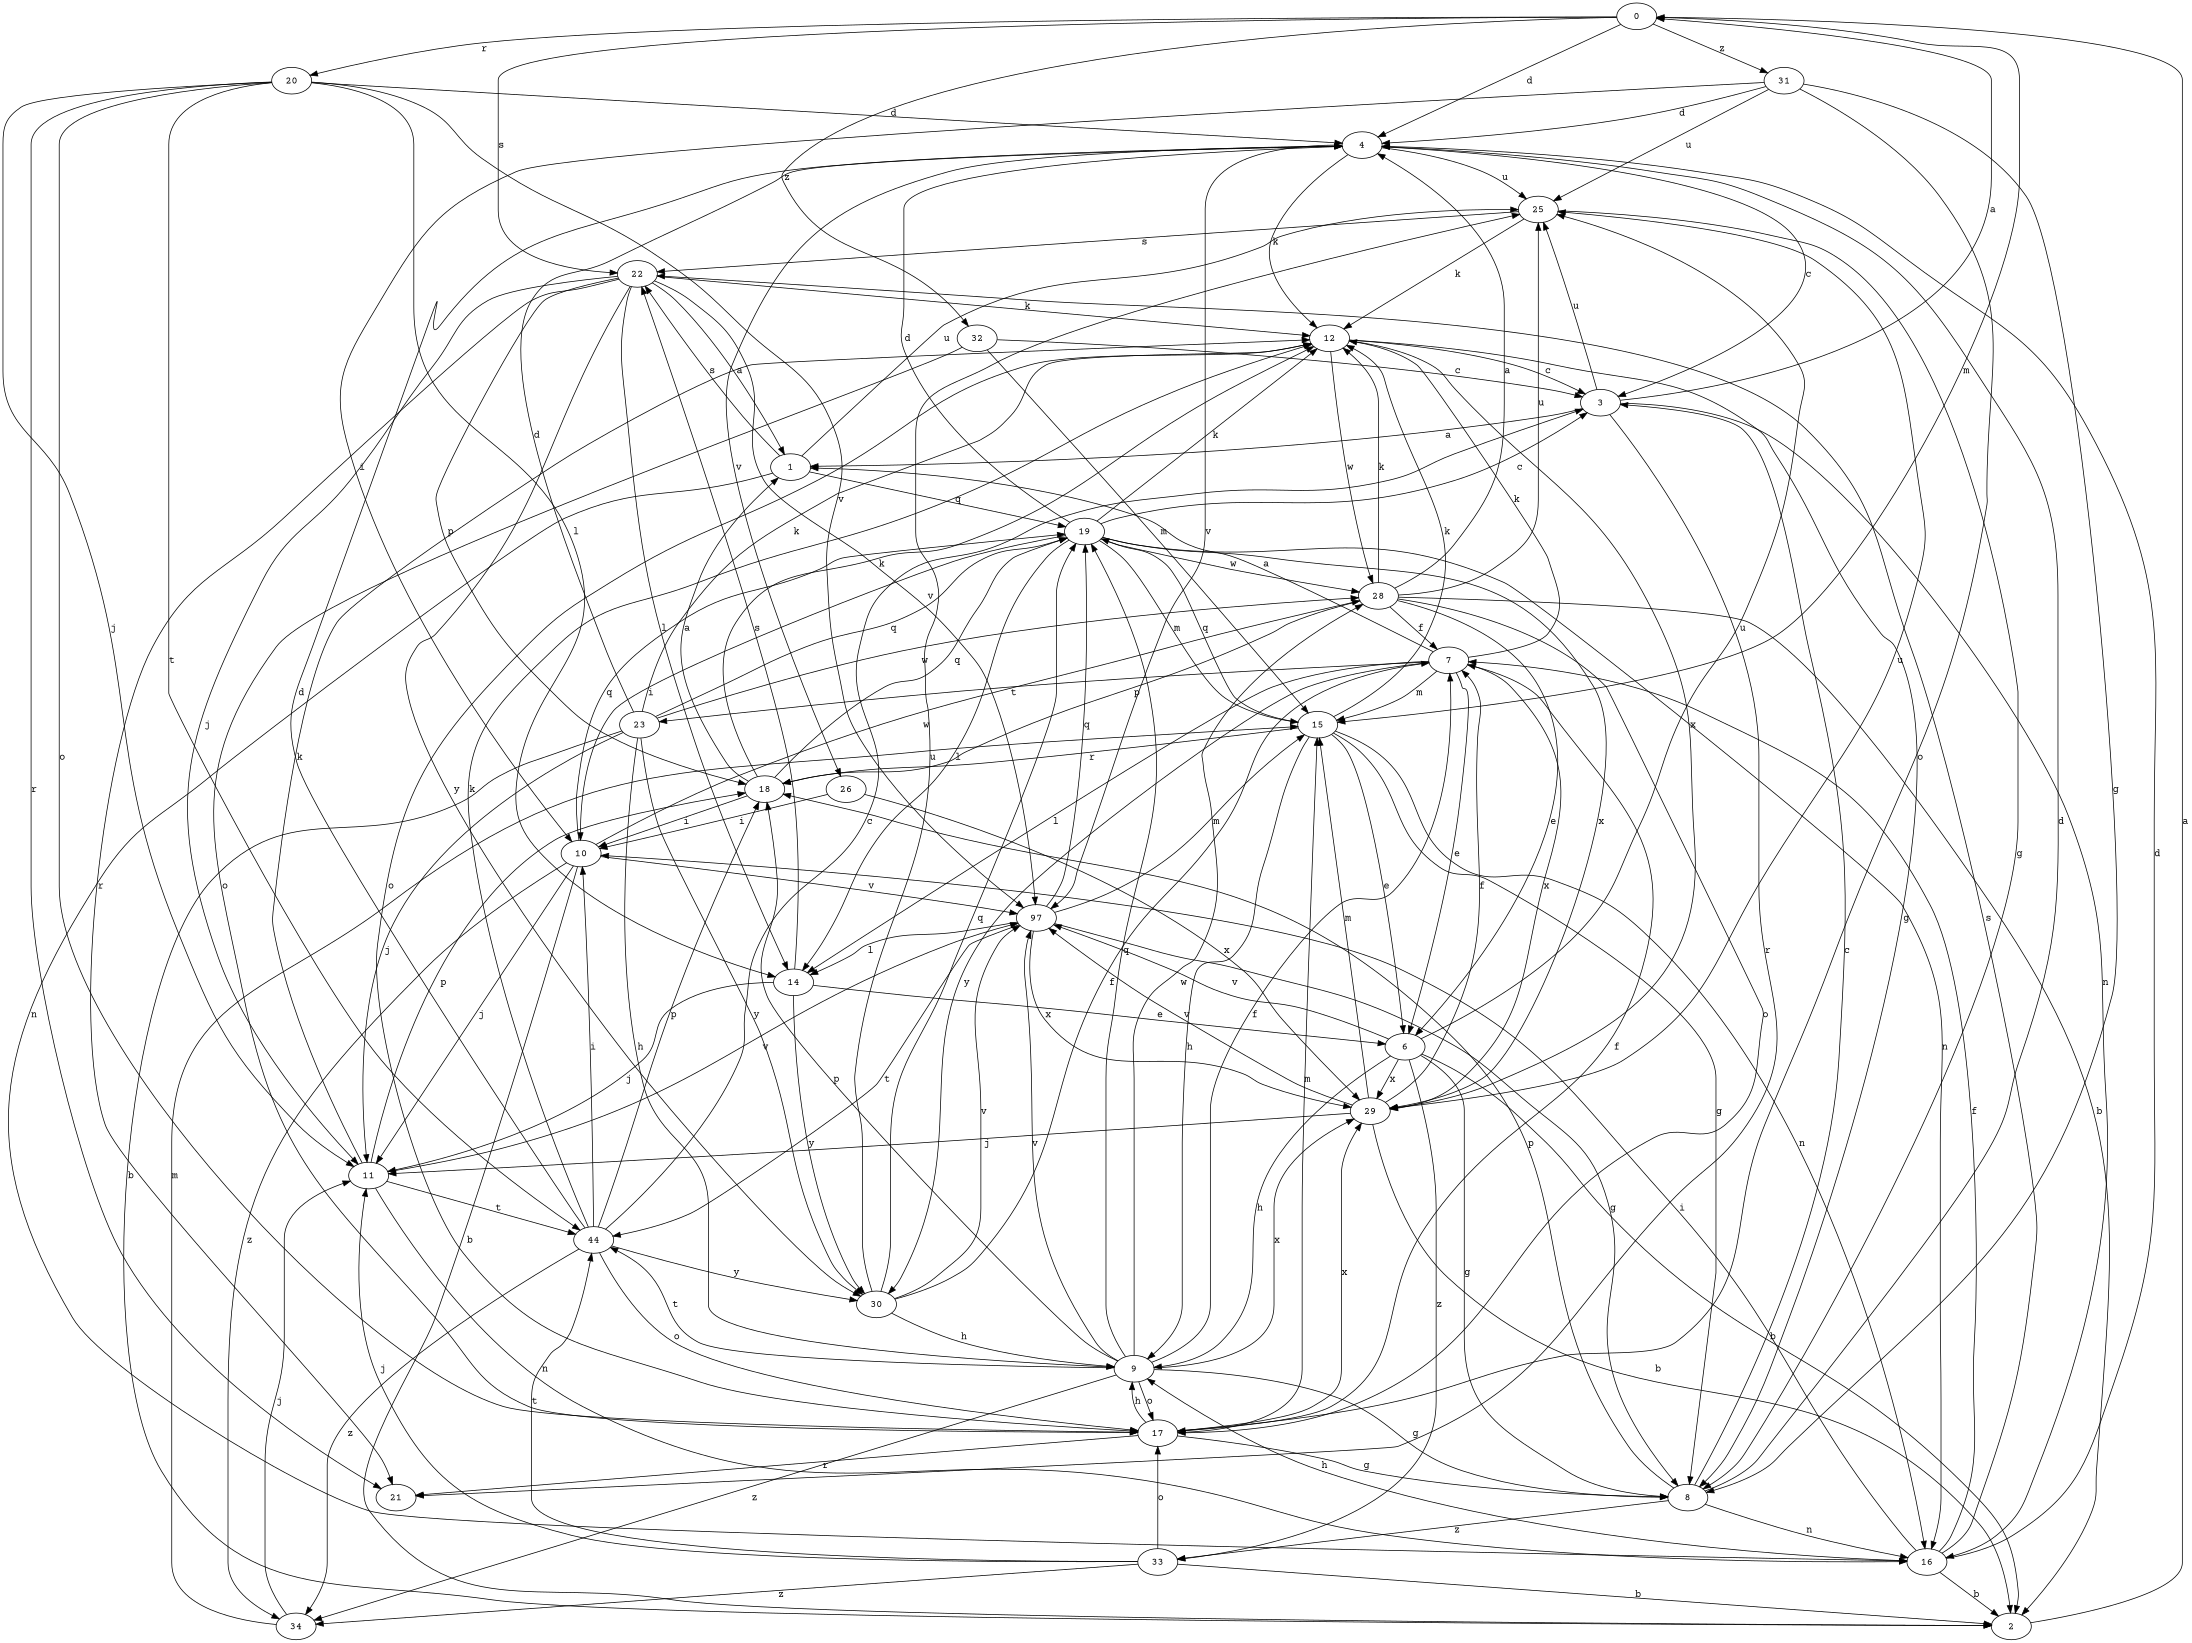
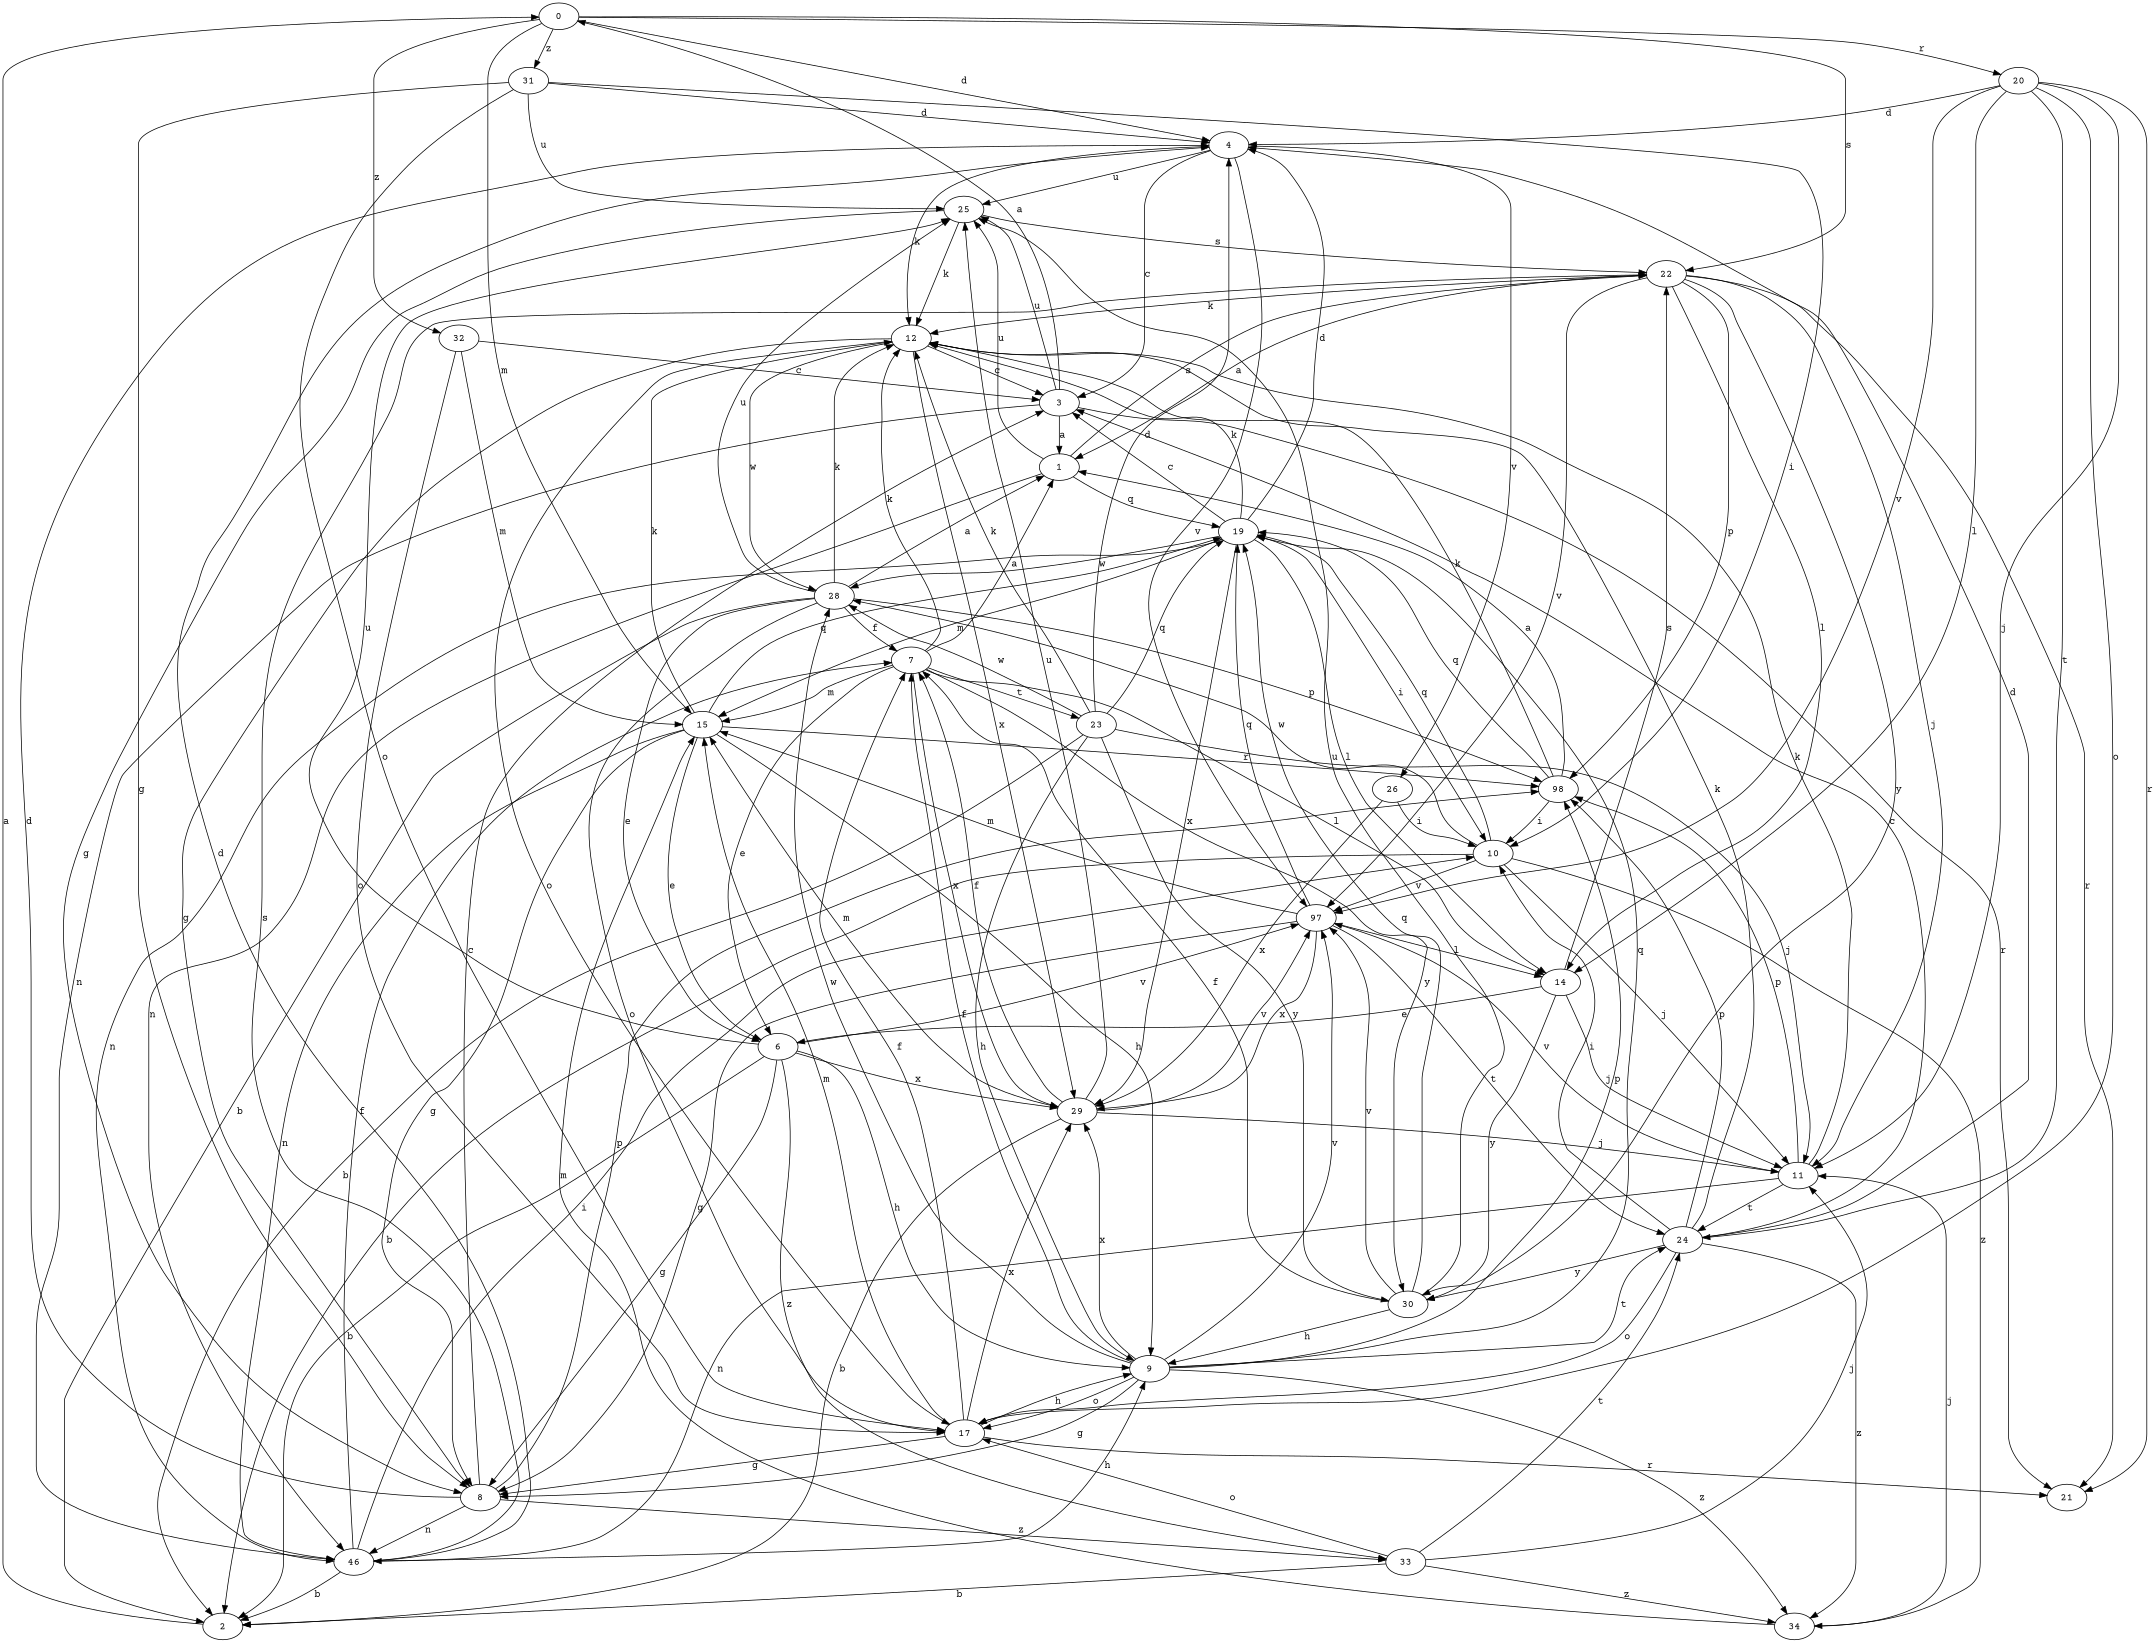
edge "28" -> "4": now "28" -> "1"
node "18": label "18" -> "98"
node "44": label "44" -> "24"
node "16": label "16" -> "46"
